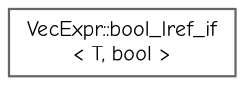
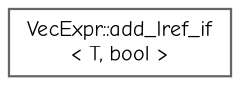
node "VecExpr::bool_lref_if < T, bool >": label "VecExpr::bool_lref_if < T, bool >" -> "VecExpr::add_lref_if < T, bool >"
